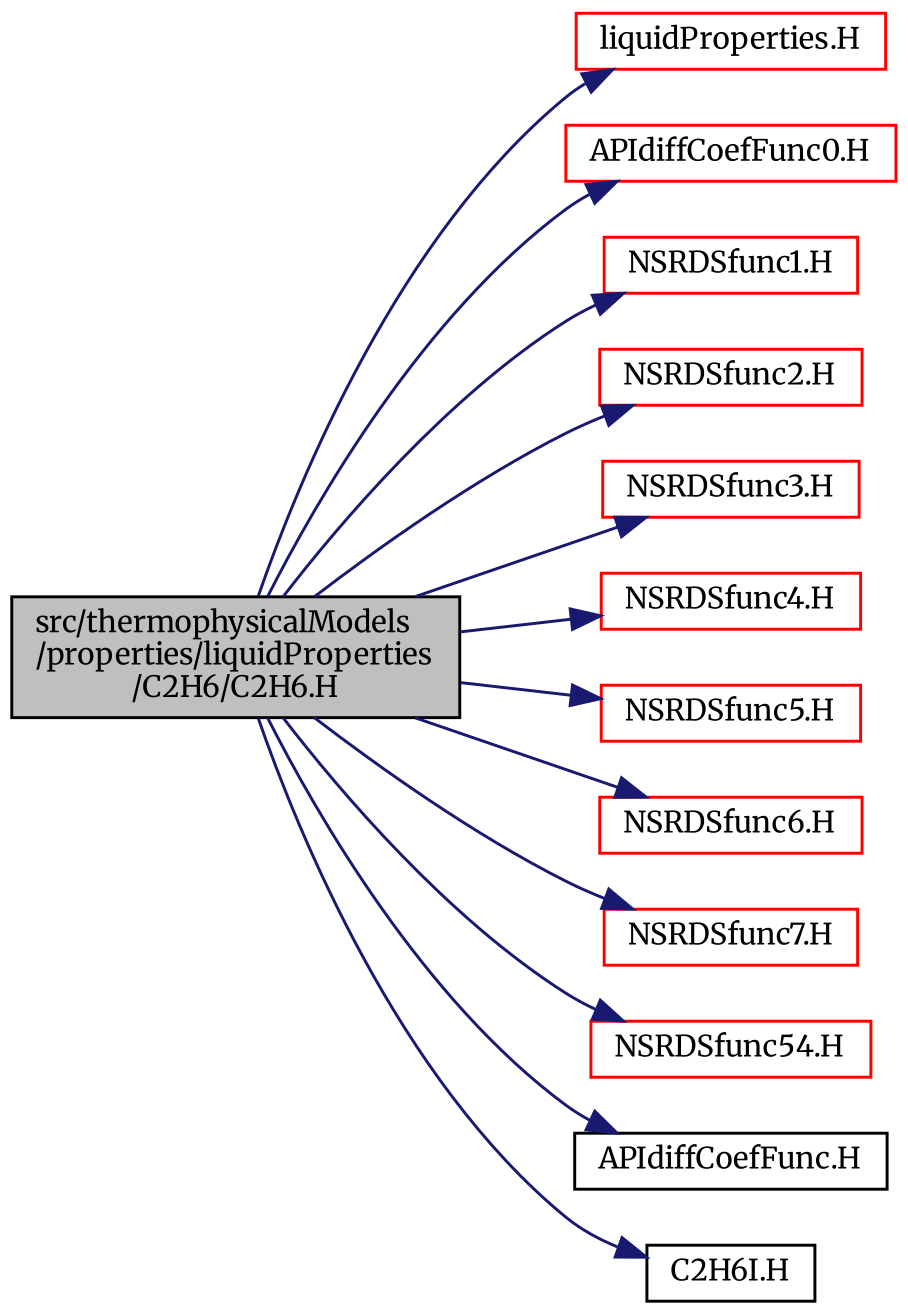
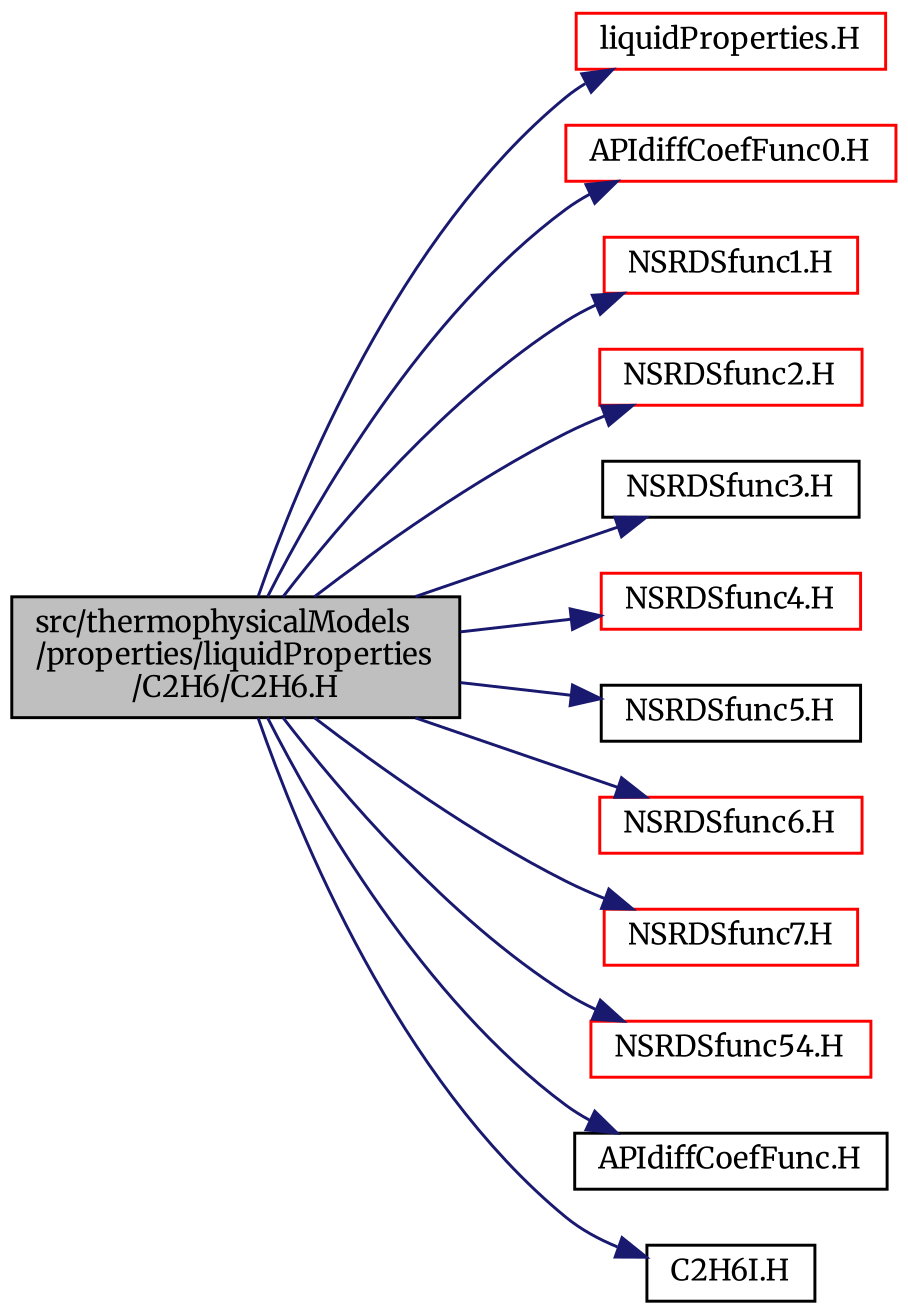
node "NSRDSfunc3.H": color red -> black
node "NSRDSfunc5.H": color red -> black
